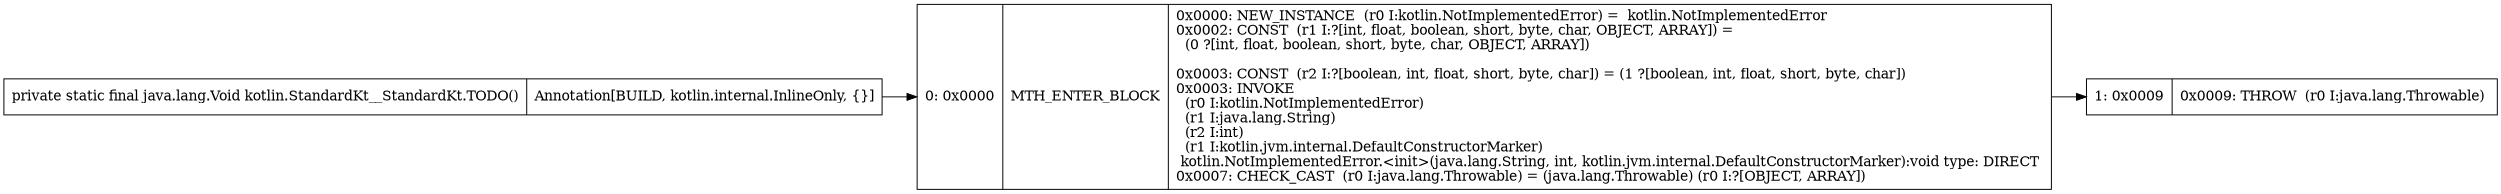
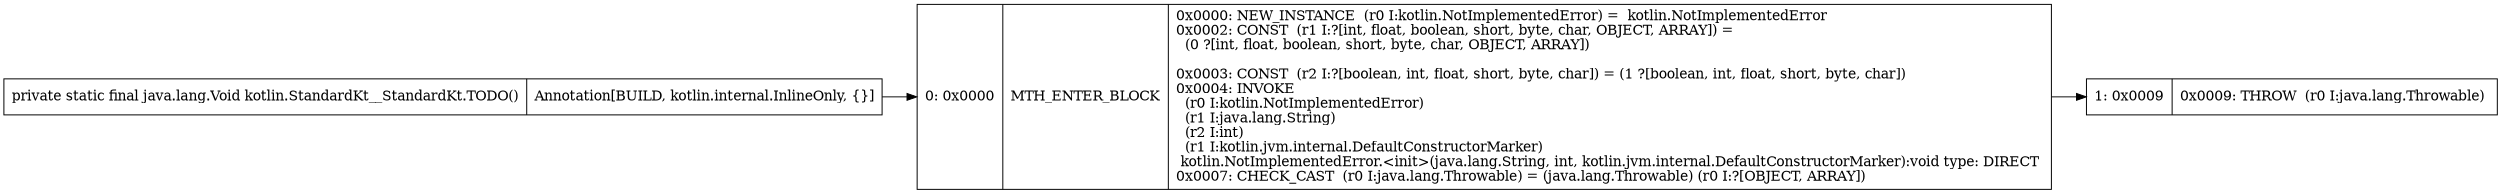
node "0: 0x0000": text "0x0003: INVOKE" -> "0x0004: INVOKE"
